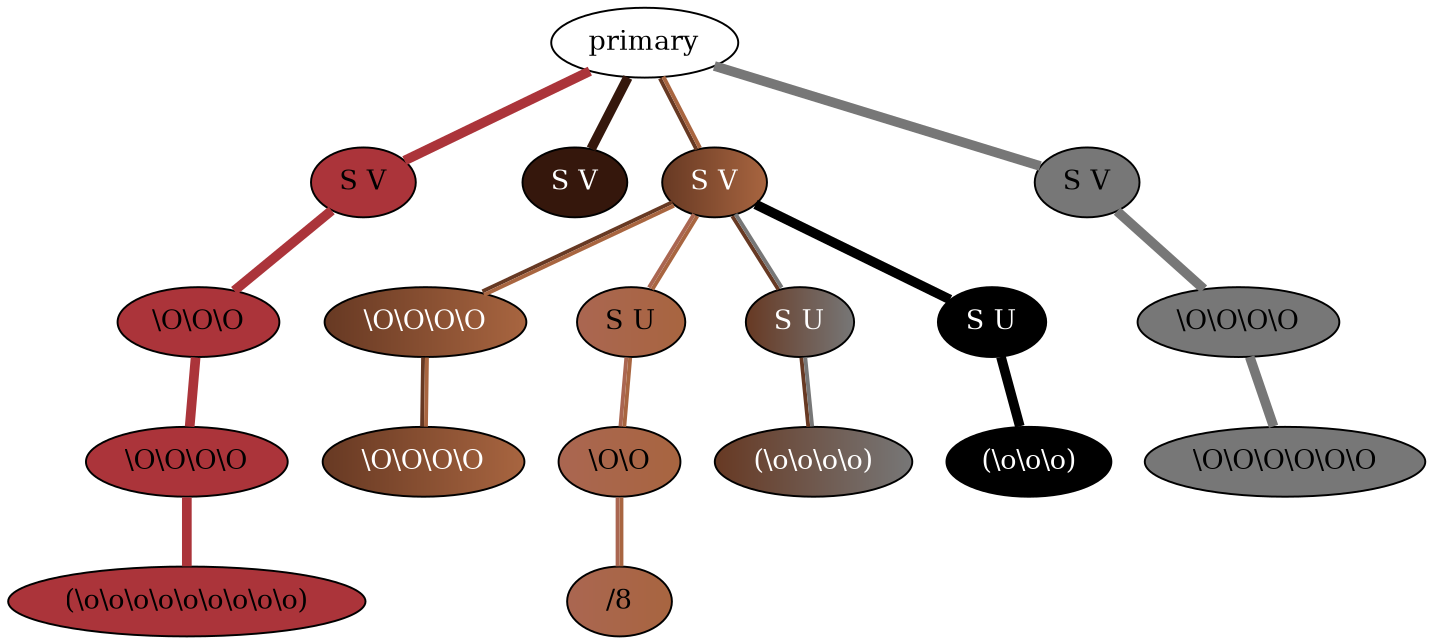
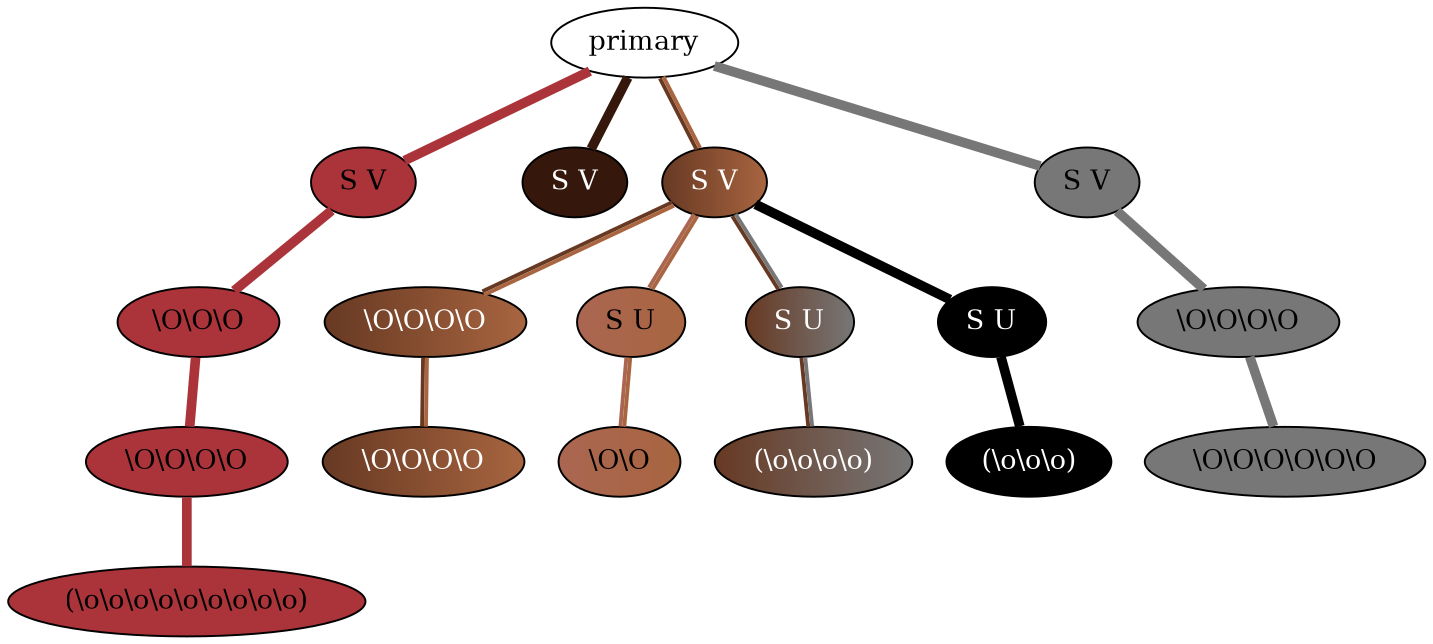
node "/8": removed
